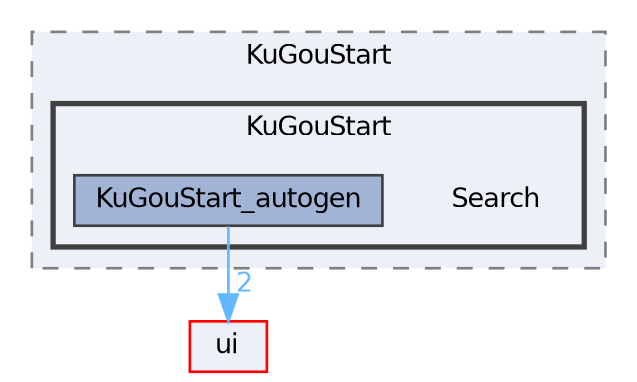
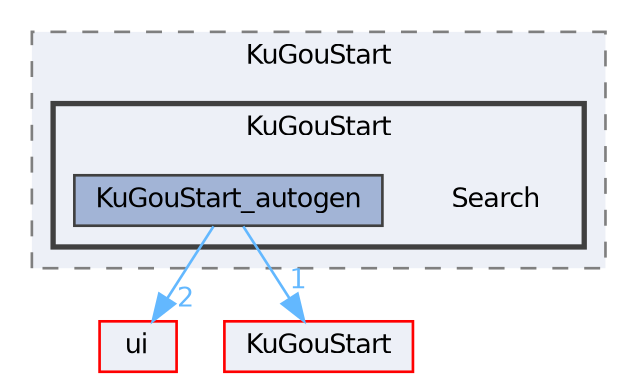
node "KuGouStart": added
